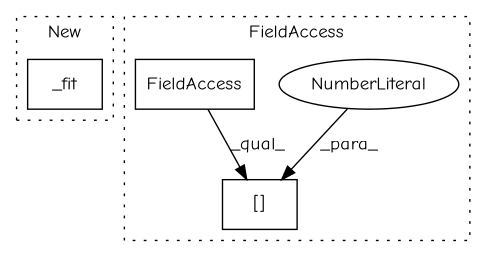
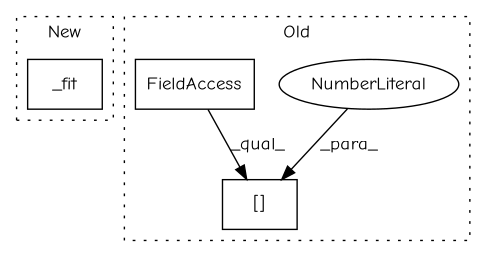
cluster "FieldAccess": label "FieldAccess" -> "Old"
